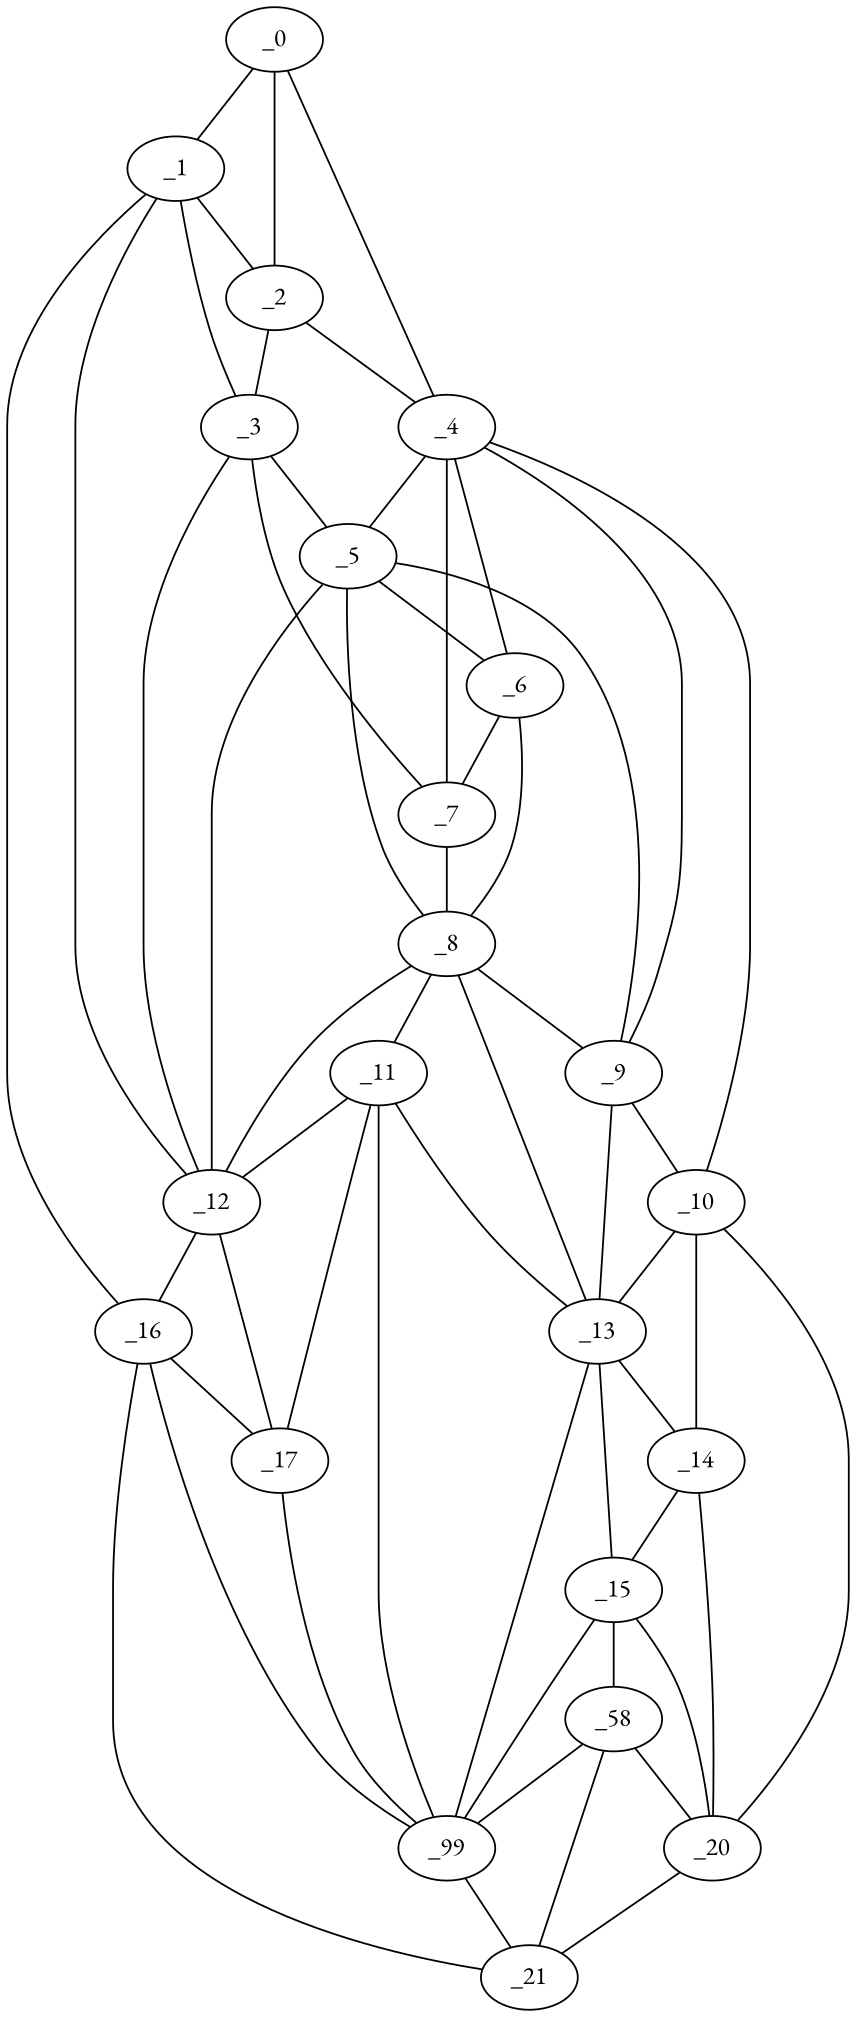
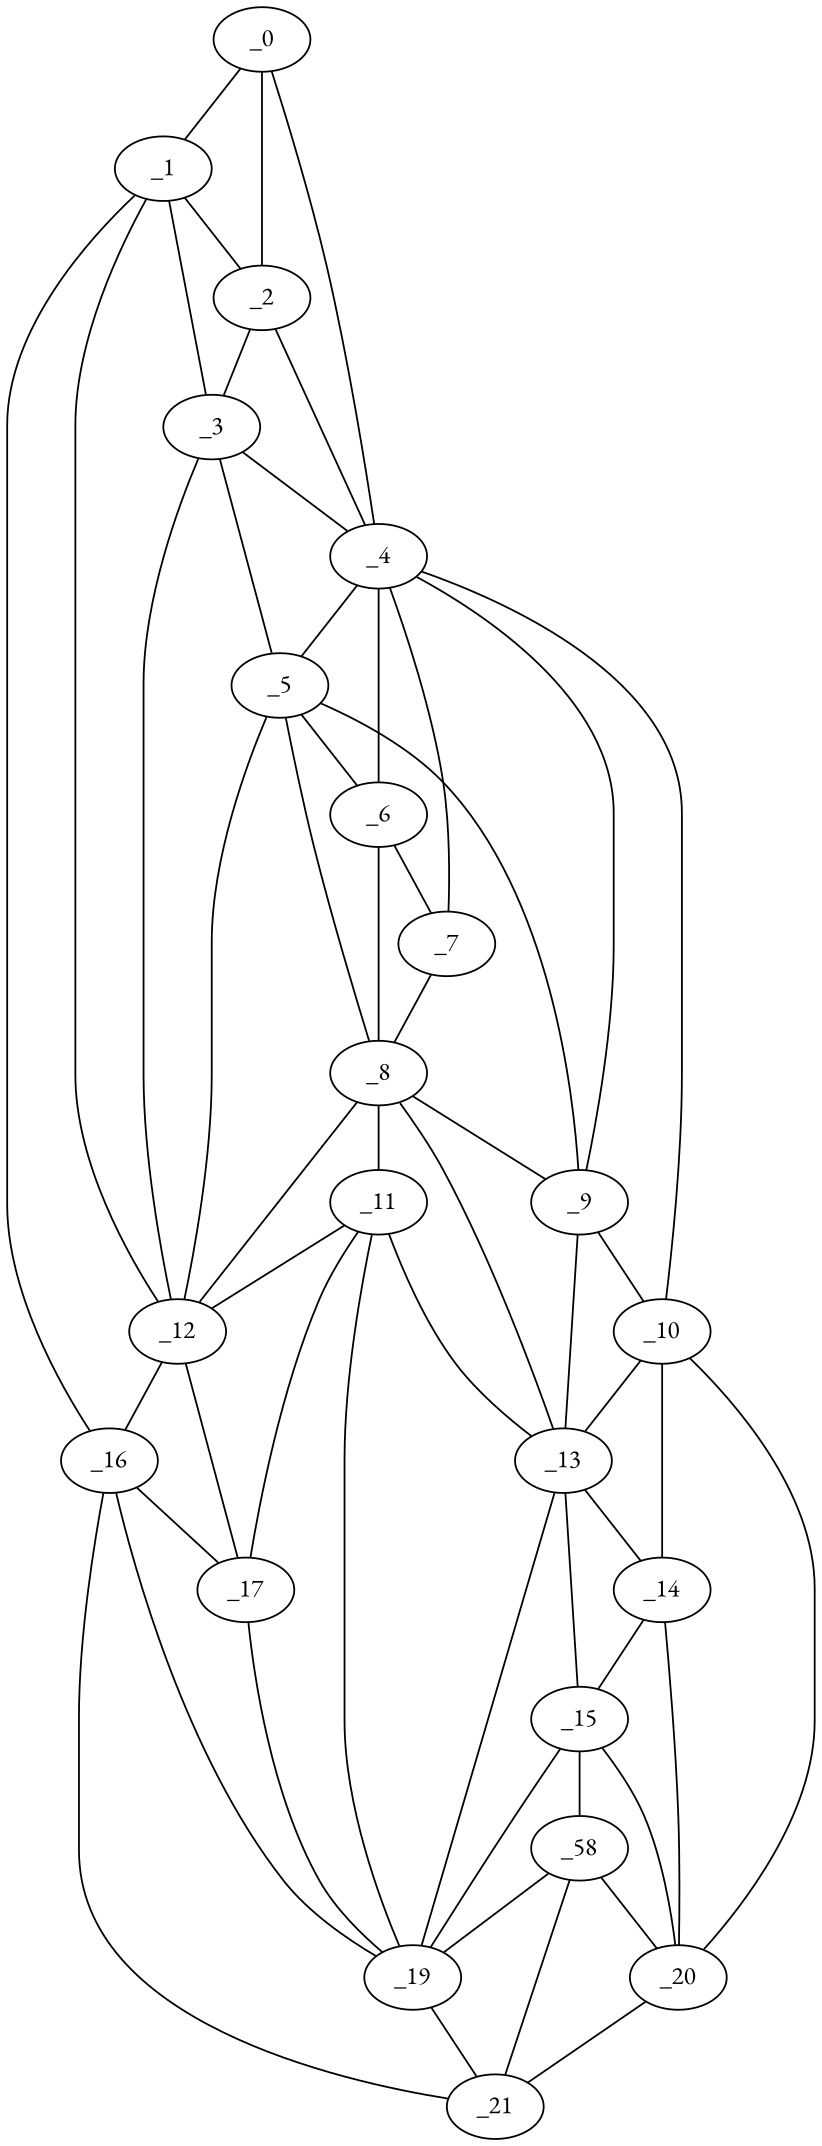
edge "_3" -- "_7": now "_3" -- "_4"
node "_99": label "_99" -> "_19"
